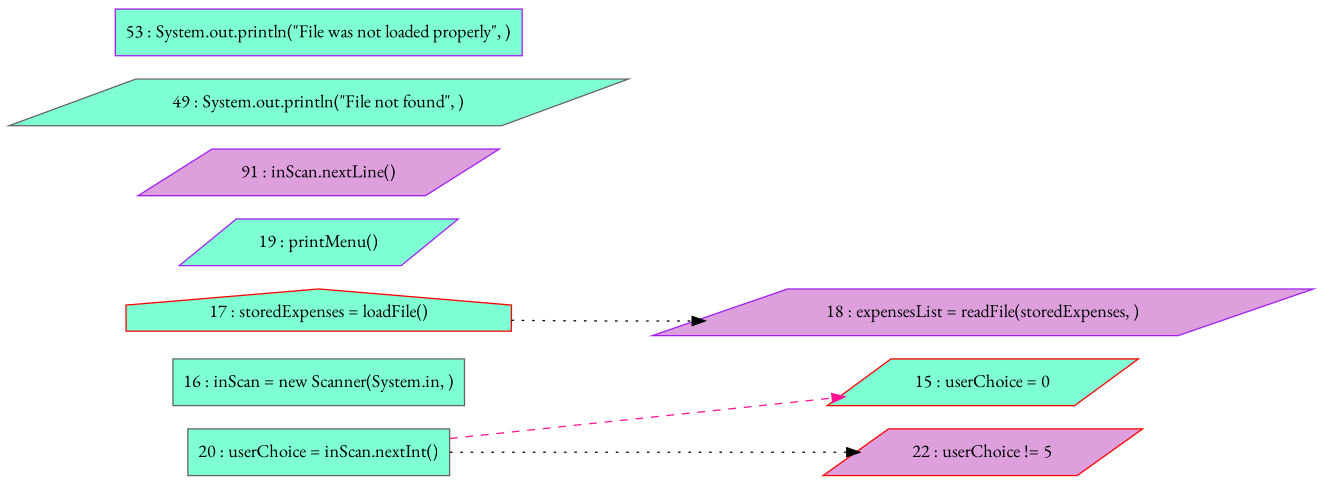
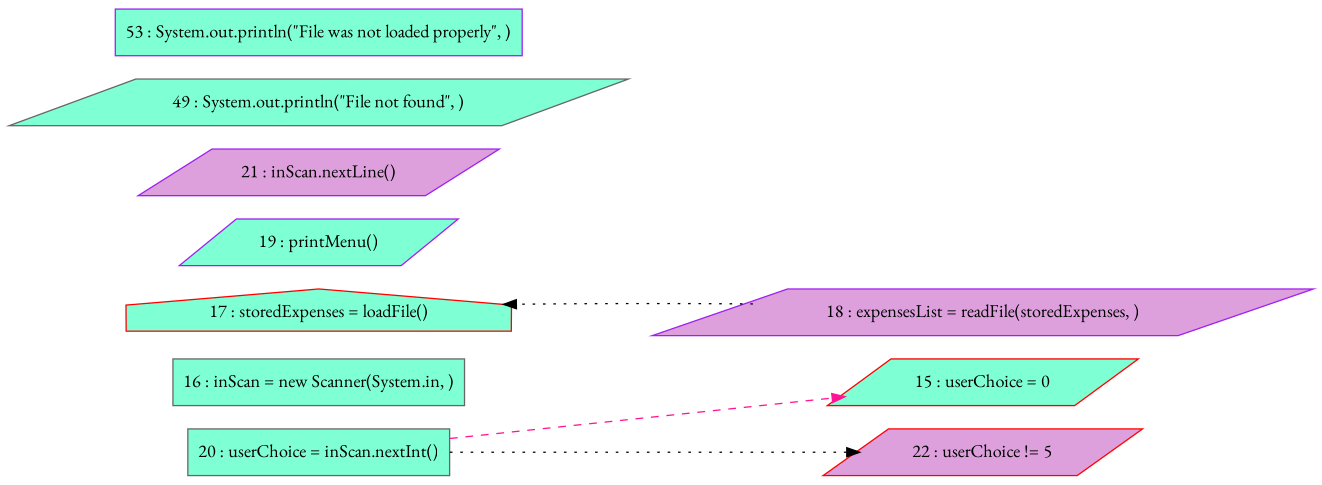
node "91 : inScan.nextLine()": label "91 : inScan.nextLine()" -> "21 : inScan.nextLine()"
edge "17 : storedExpenses = loadFile()" -> "18 : expensesList = readFile(storedExpenses, )": reversed
